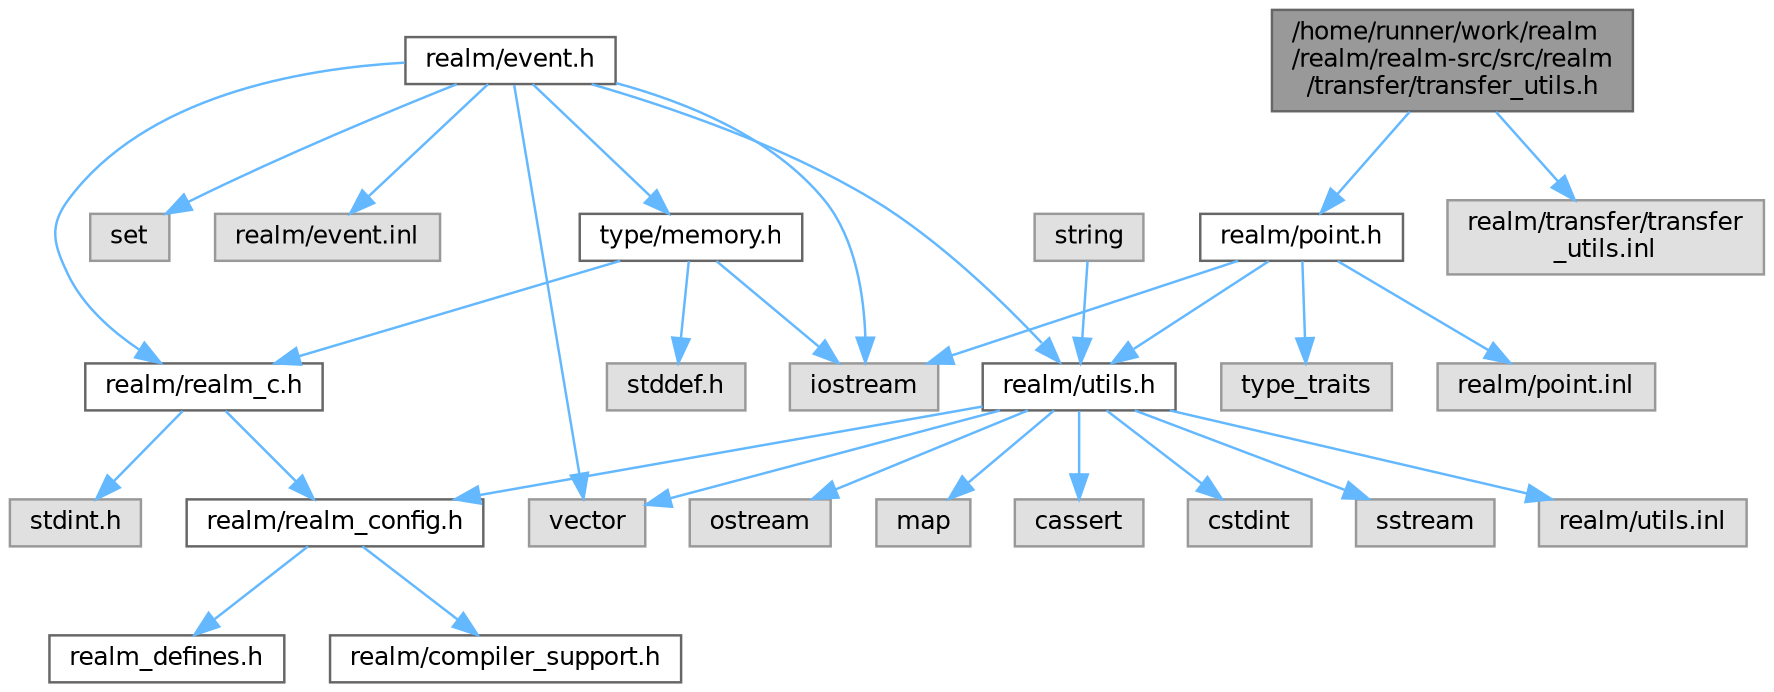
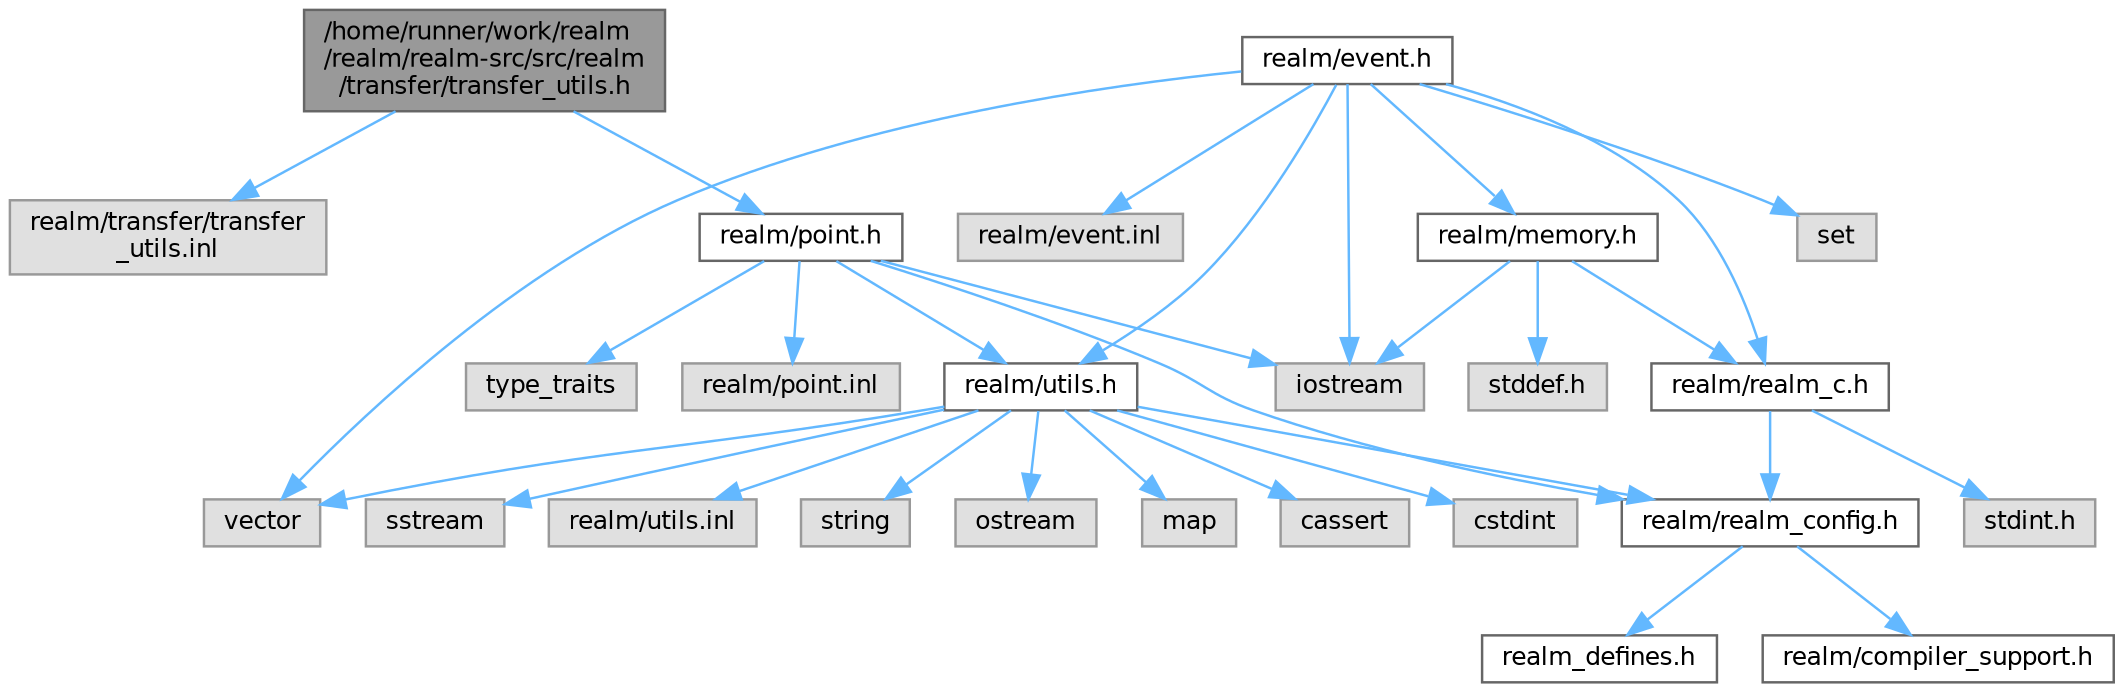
node "type/memory.h": label "type/memory.h" -> "realm/memory.h"
edge "string" -> "realm/utils.h": reversed
edge "realm/point.h" -> "realm/realm_config.h": added
